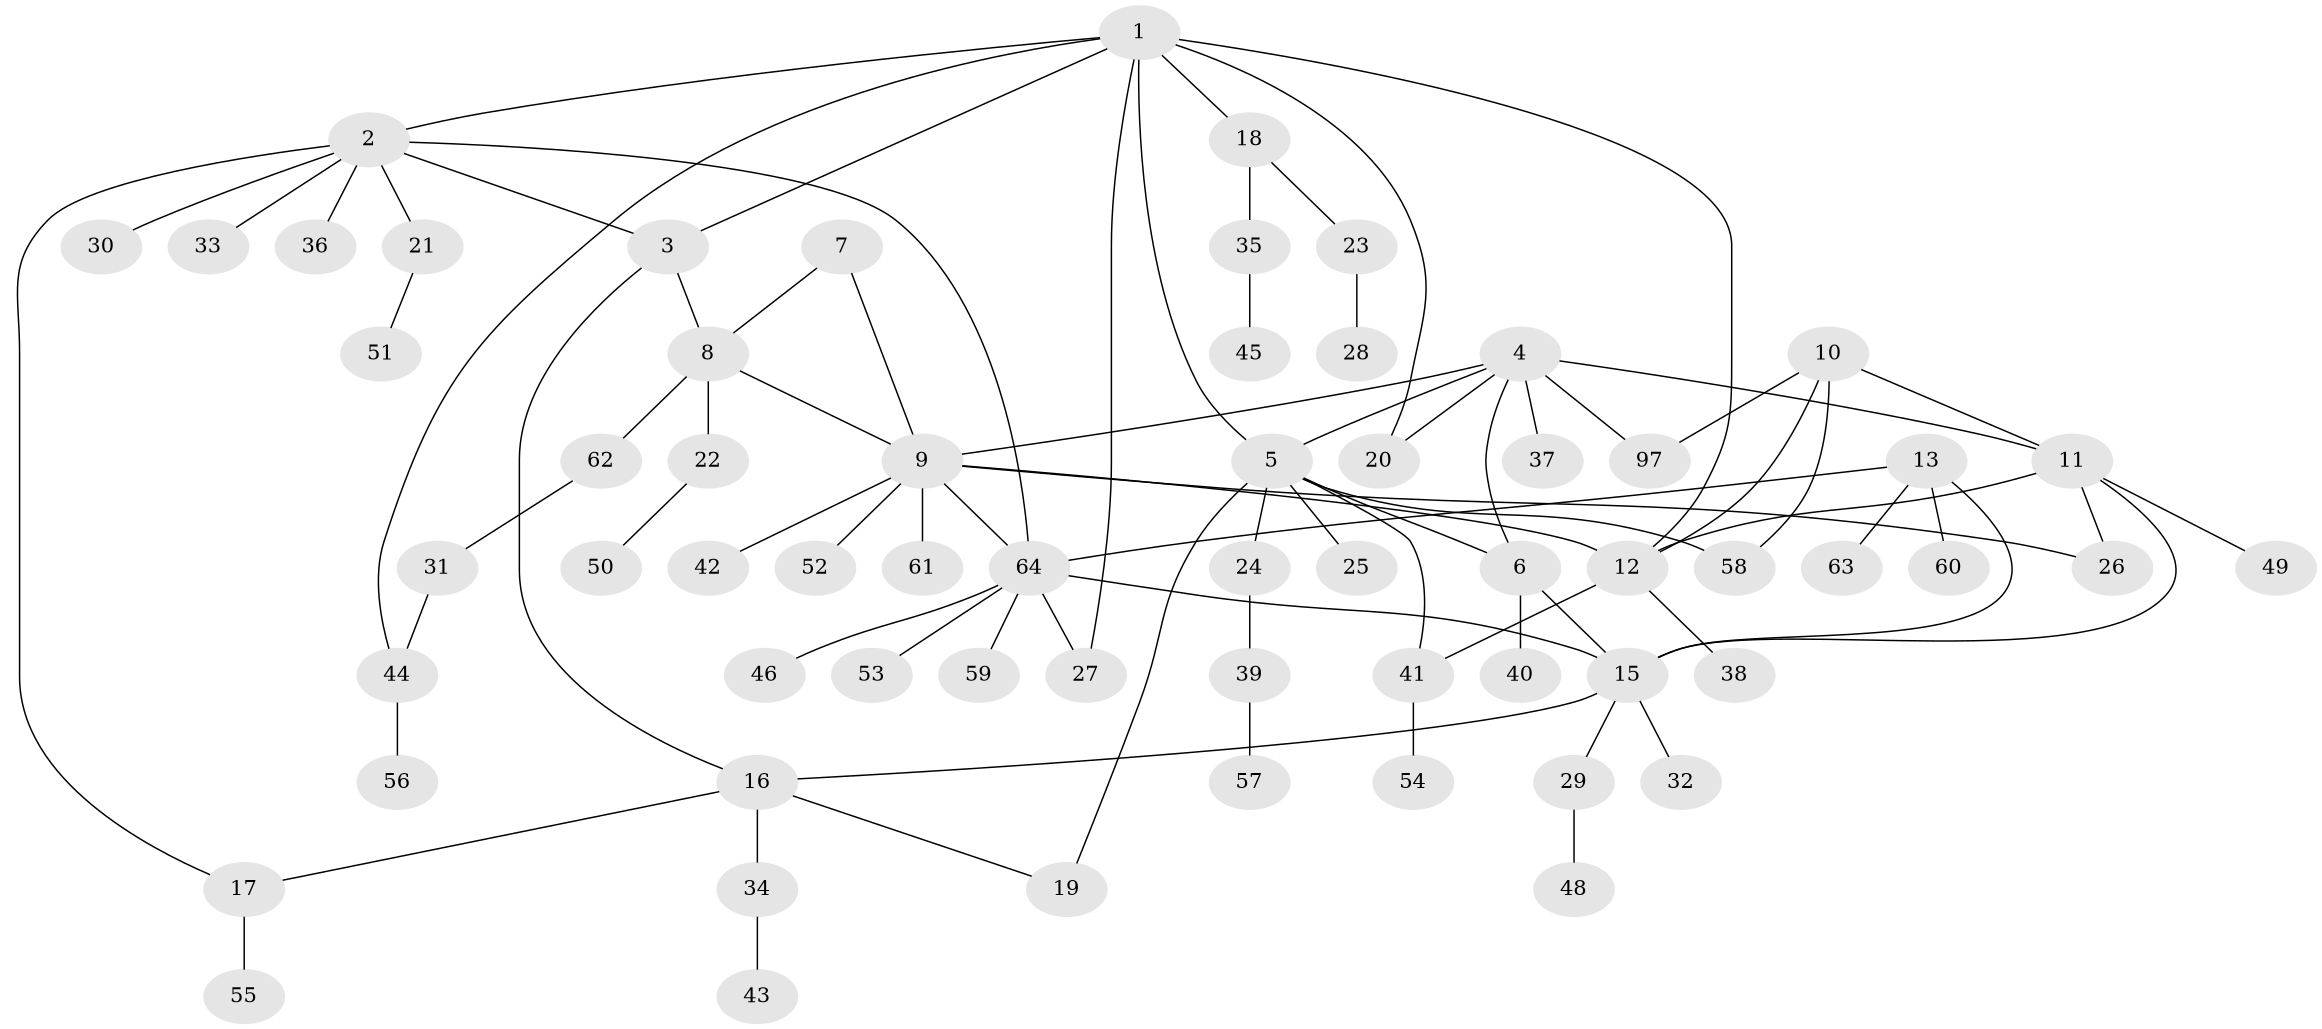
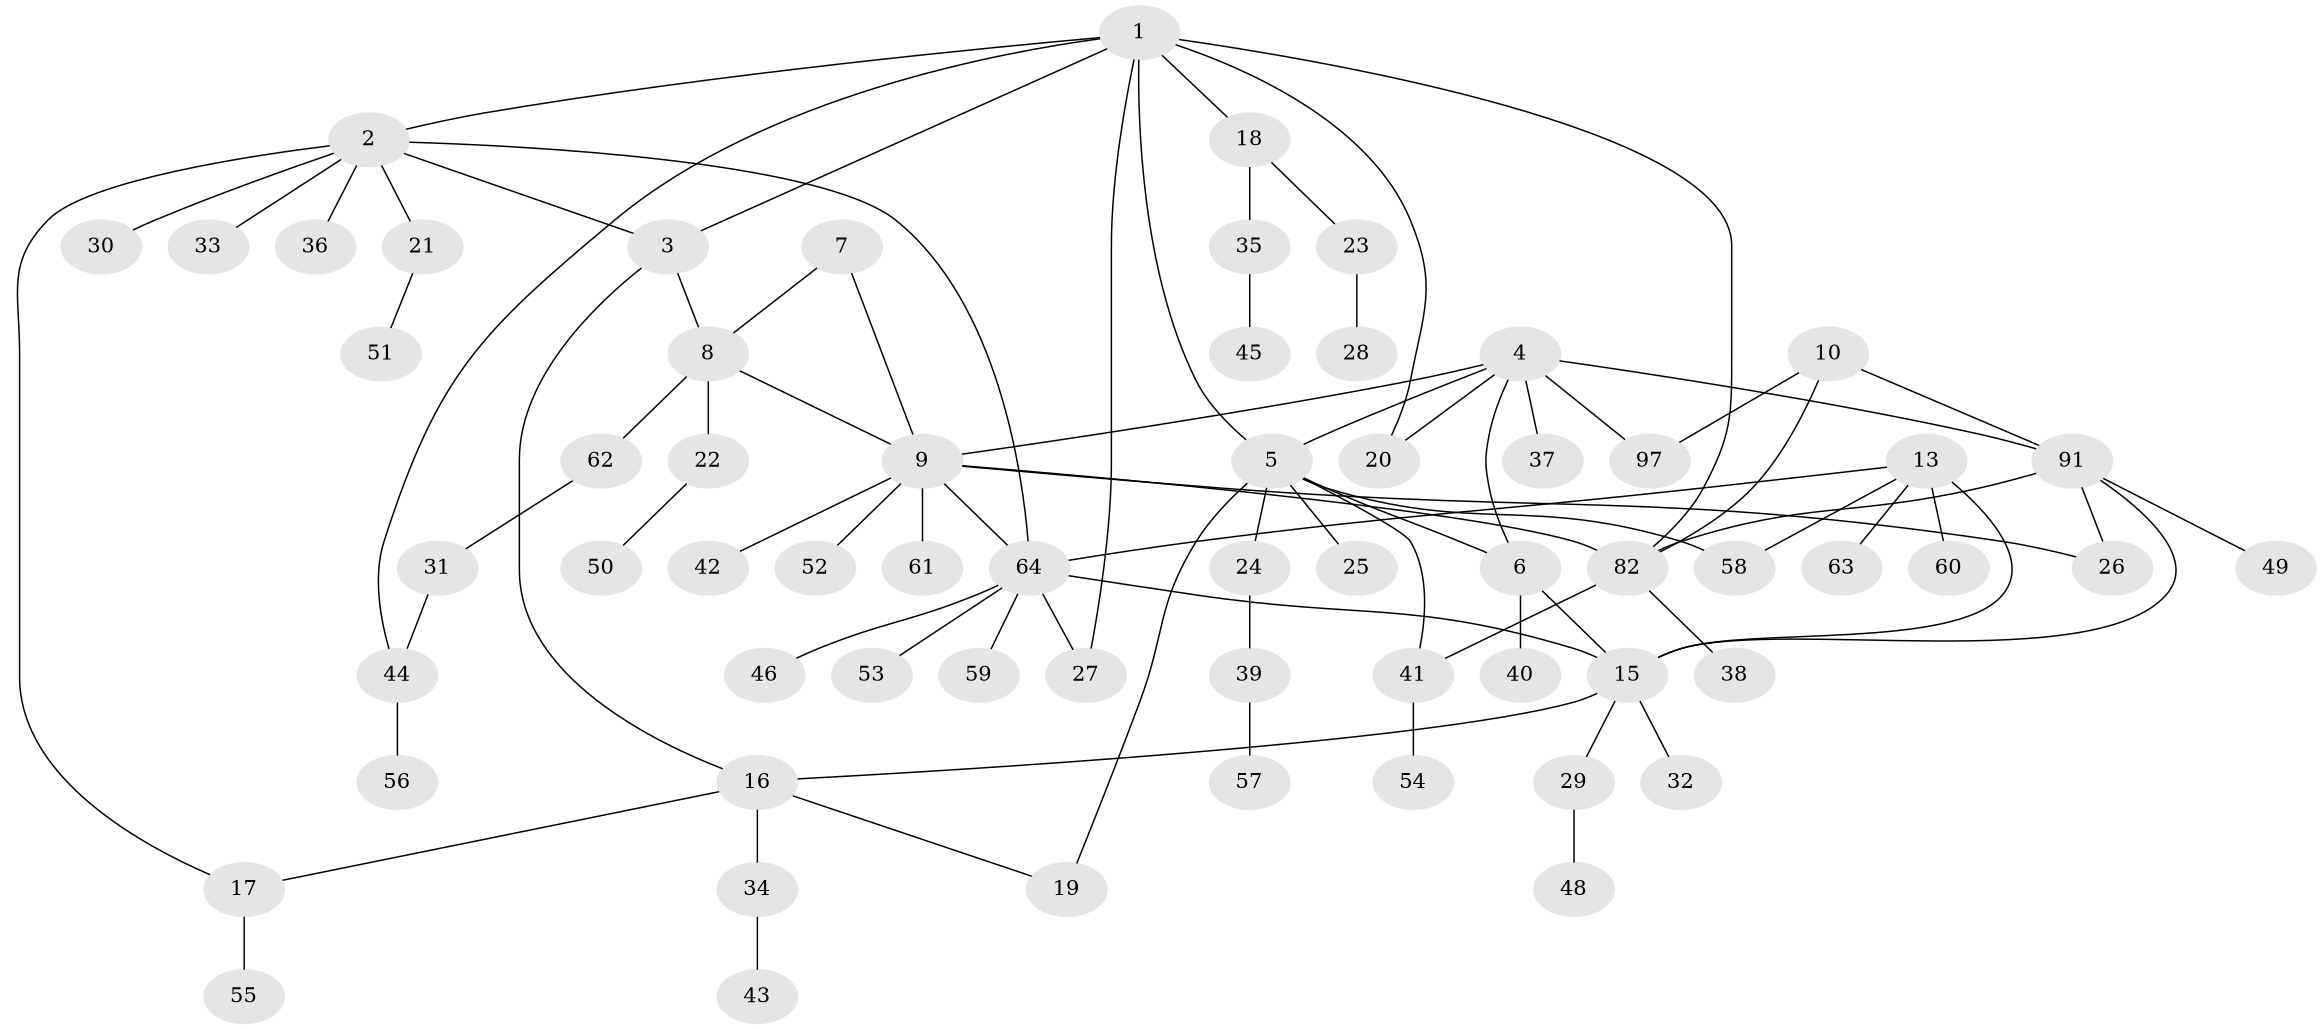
node "11": label "11" -> "91"
edge "10" -- "58": now "13" -- "58"
node "12": label "12" -> "82"
